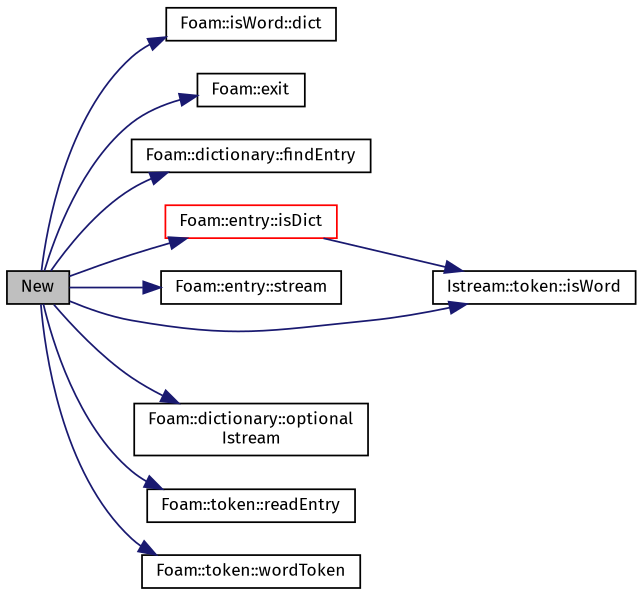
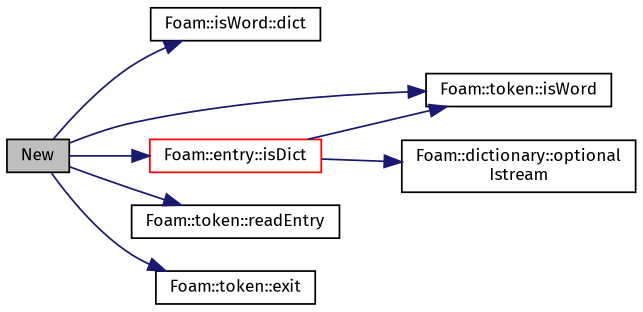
node "Foam::exit": removed
node "Foam::dictionary::findEntry": removed
node "Foam::entry::stream": removed
node "Istream::token::isWord": label "Istream::token::isWord" -> "Foam::token::isWord"
edge "New" -> "Foam::dictionary::optional Istream": now "Foam::entry::isDict" -> "Foam::dictionary::optional Istream"
node "Foam::token::wordToken": label "Foam::token::wordToken" -> "Foam::token::exit"
